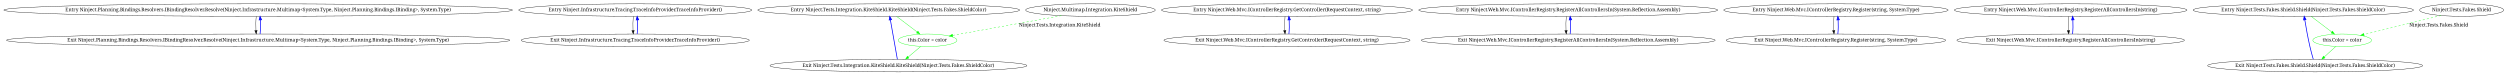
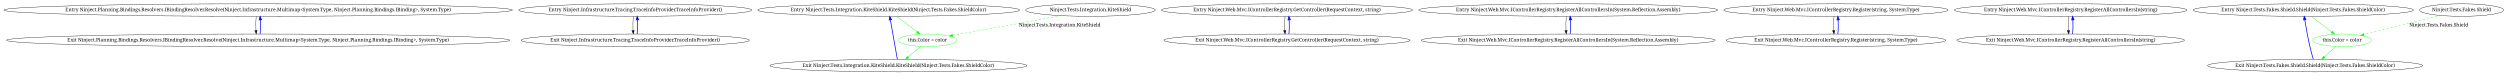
node "Ninject.Multimap.Integration.KiteShield": label "Ninject.Multimap.Integration.KiteShield" -> "Ninject.Tests.Integration.KiteShield"
